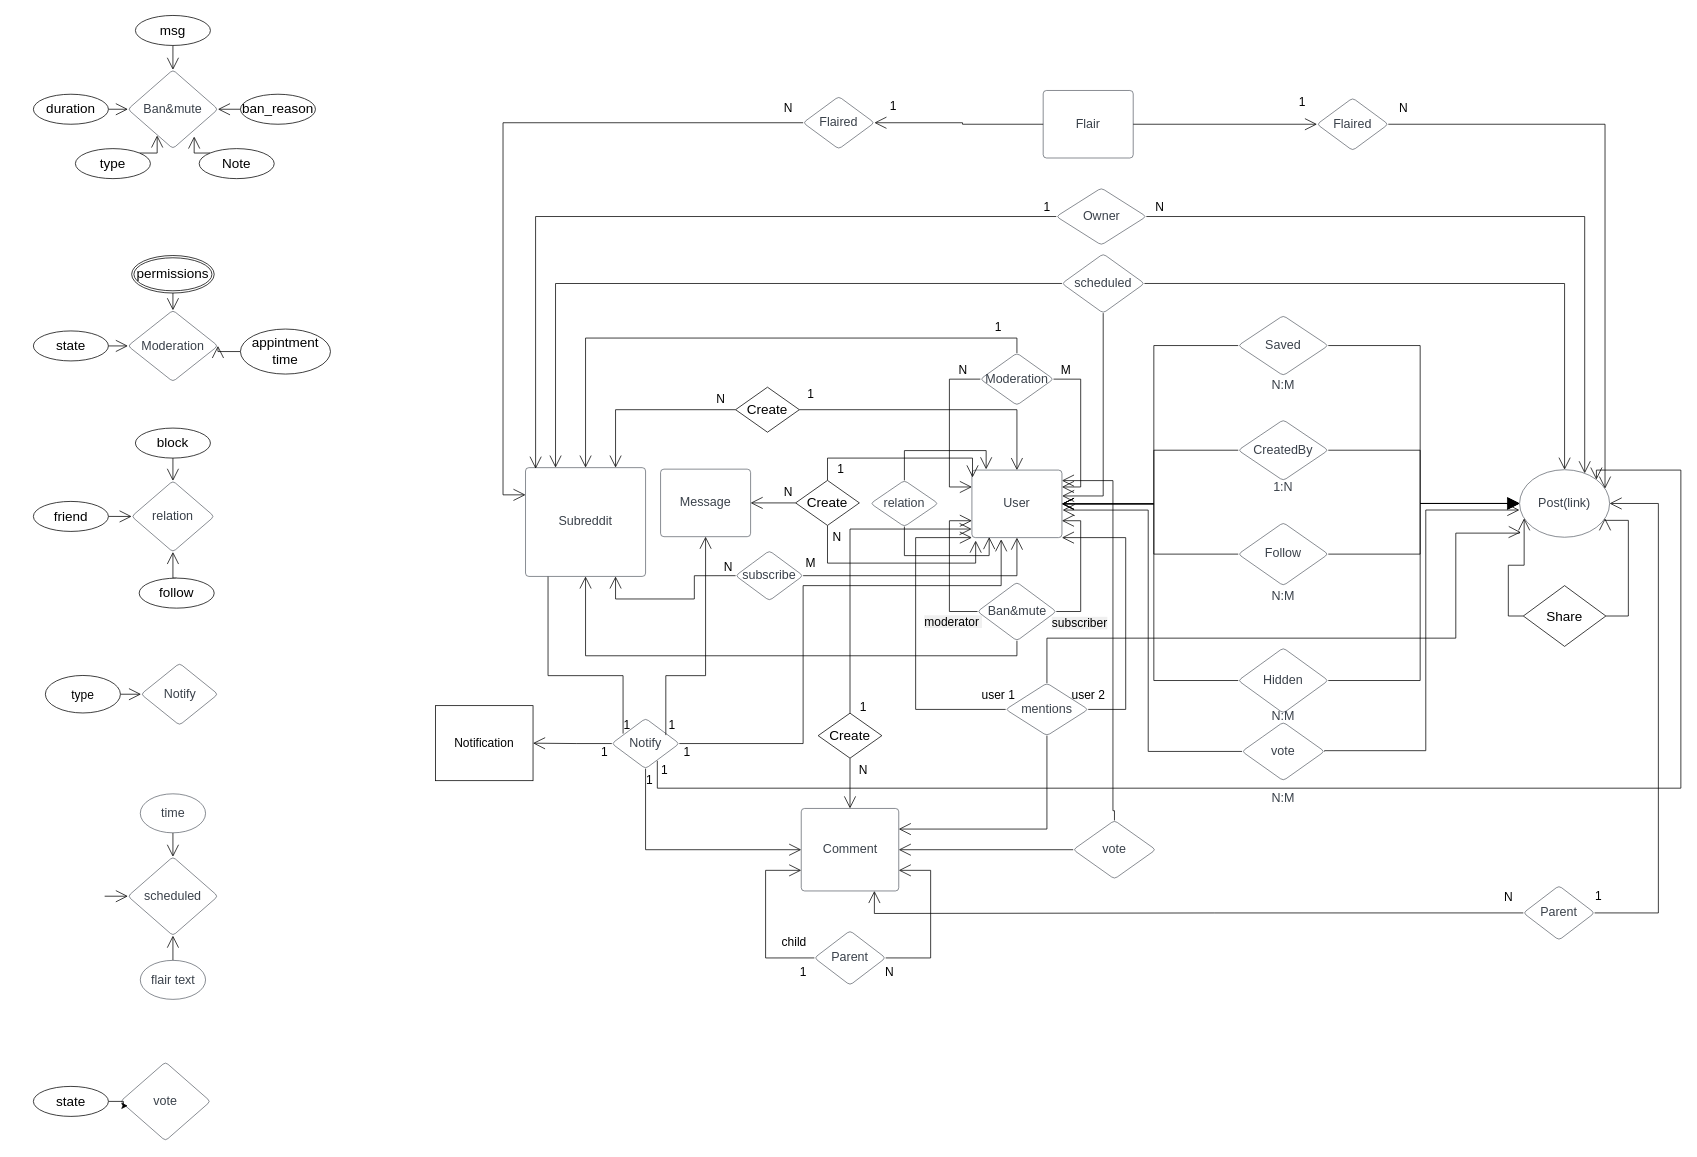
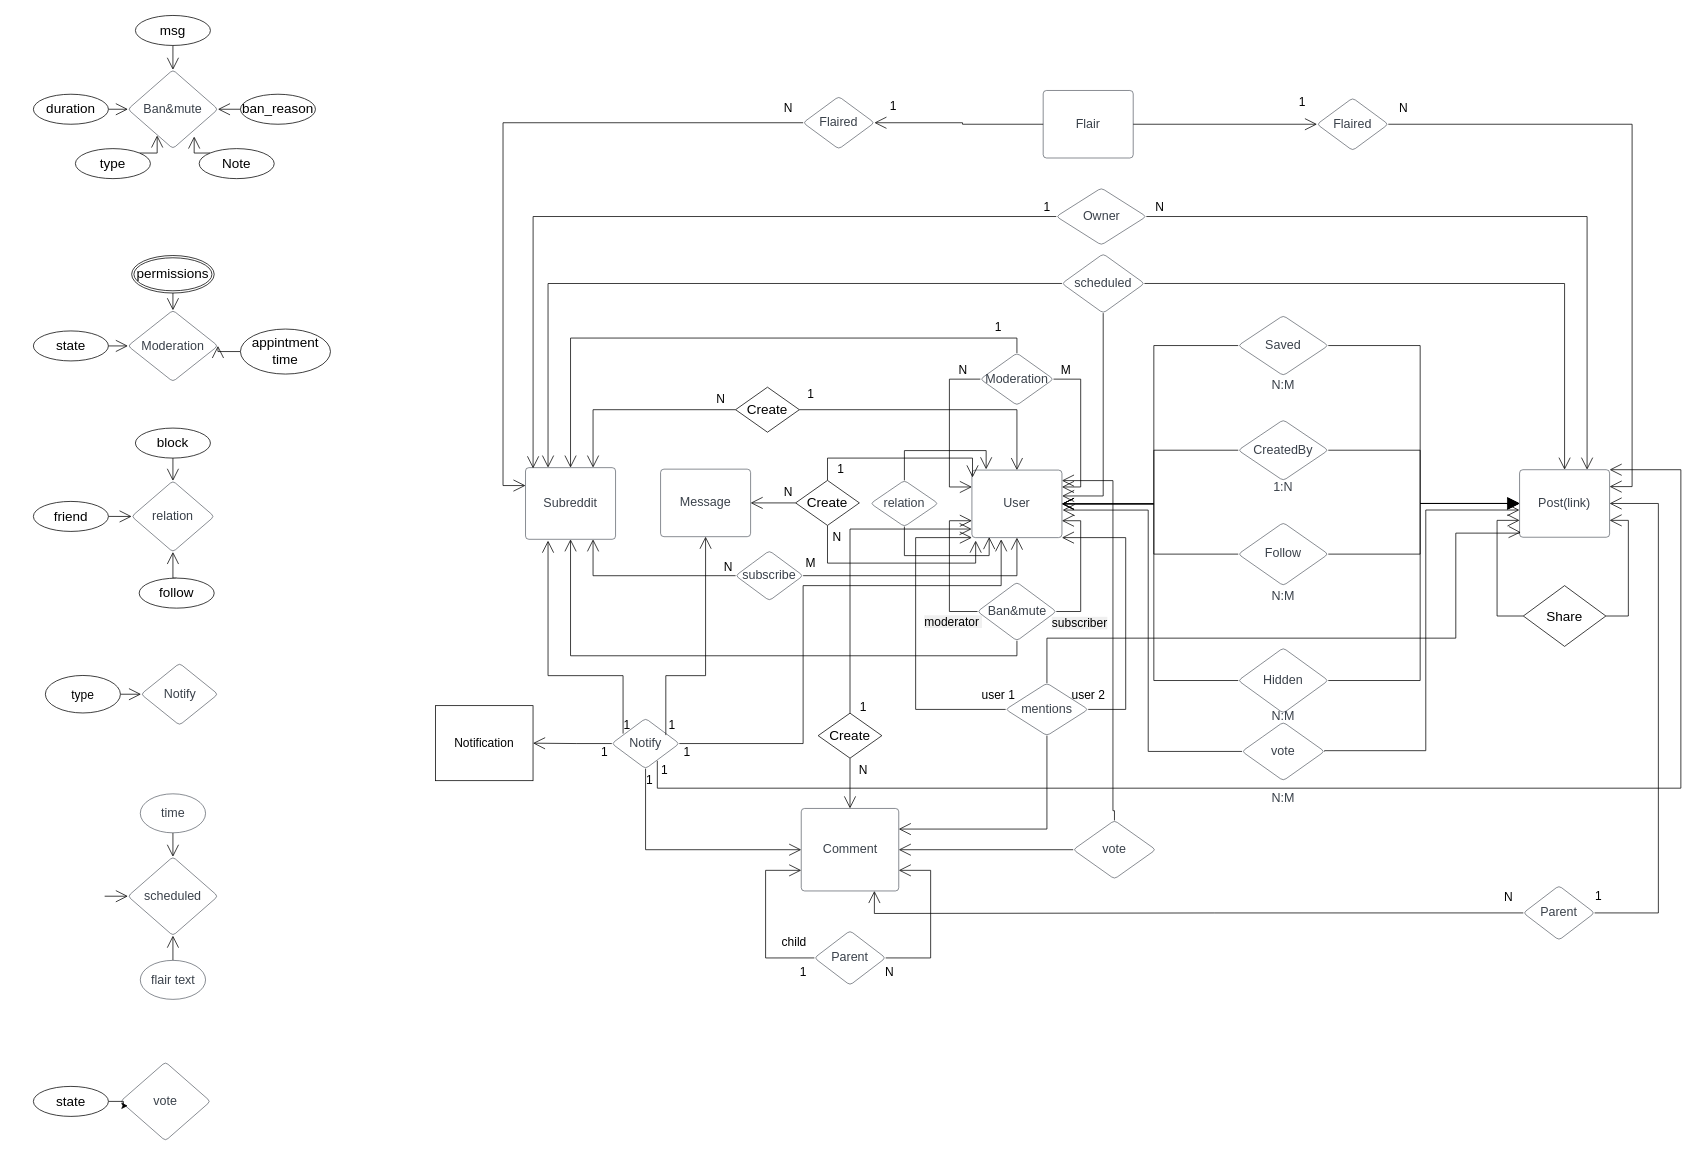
node "Post(link)": shape ellipse -> rounded rectangle
node "Subreddit": size 120x109 -> 90x72
